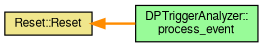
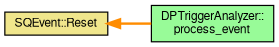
node "Reset::Reset": label "Reset::Reset" -> "SQEvent::Reset"
